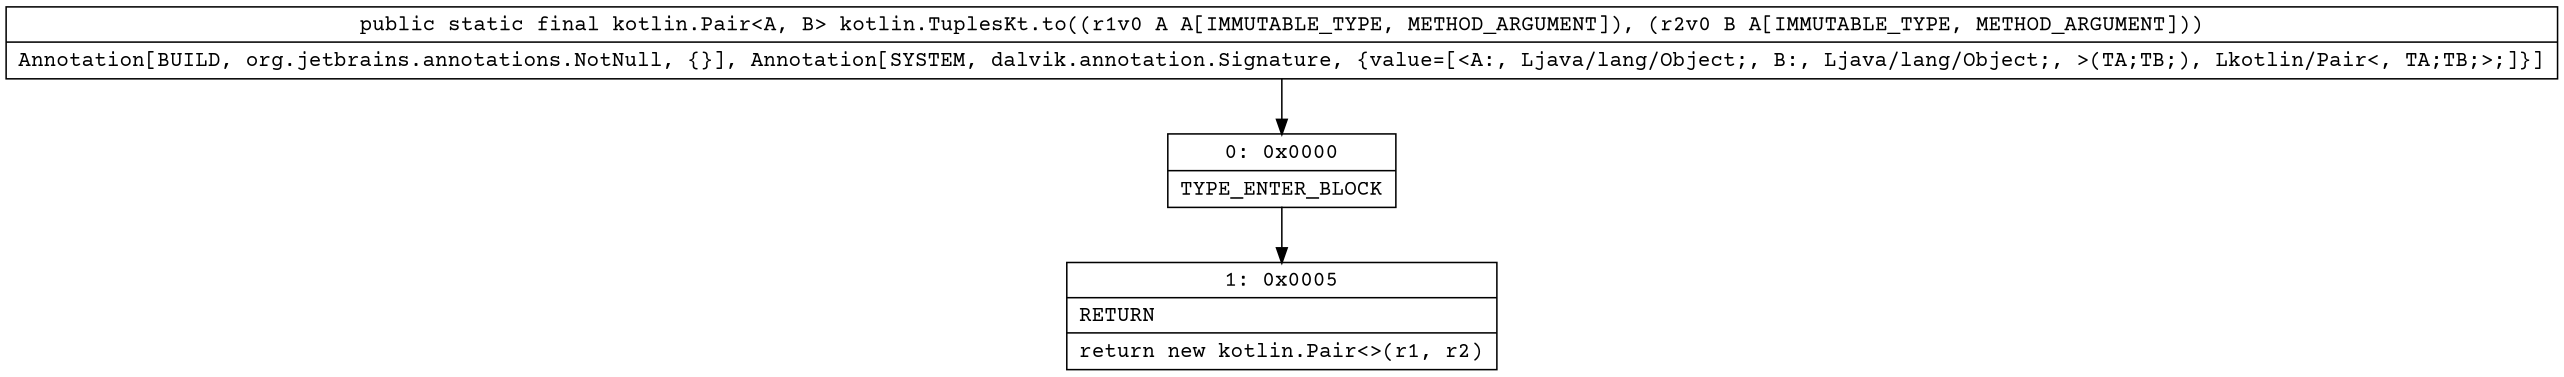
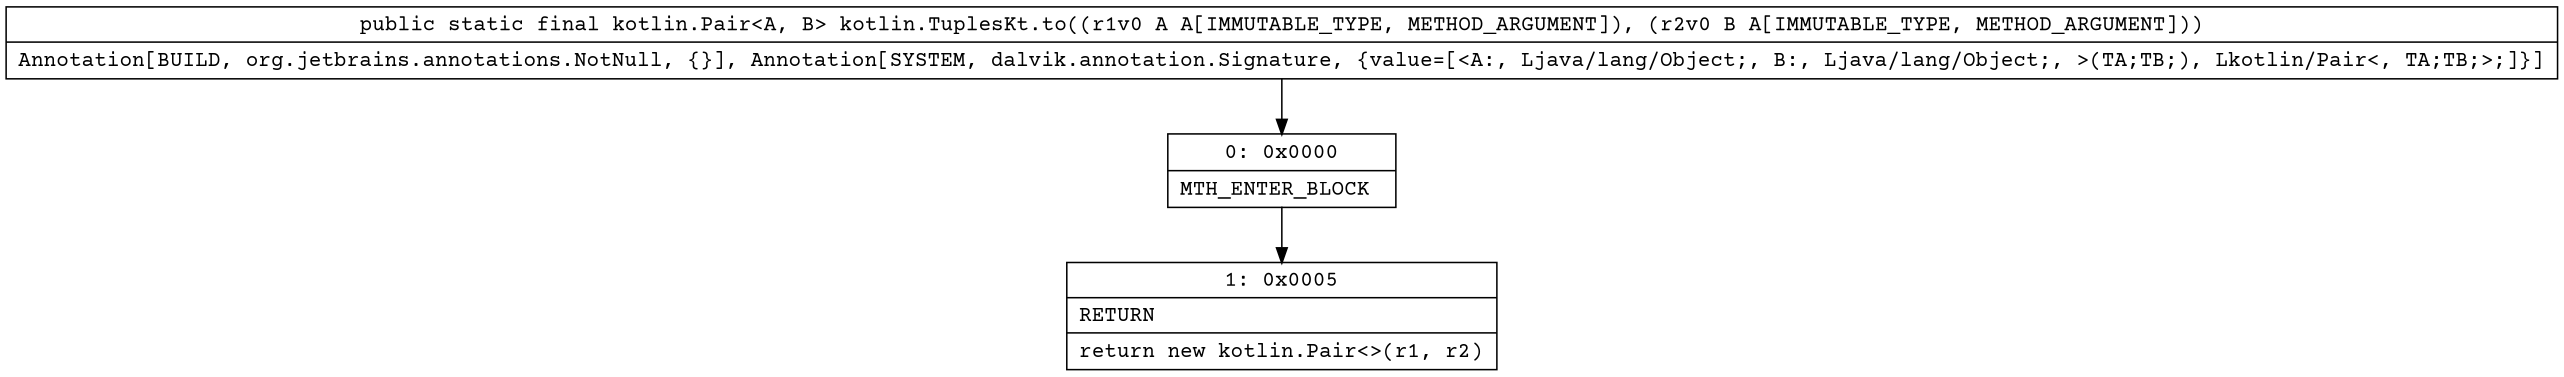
node "0: 0x0000": text "TYPE_ENTER_BLOCK" -> "MTH_ENTER_BLOCK"
